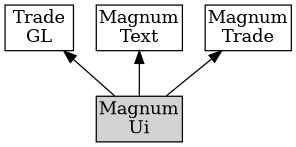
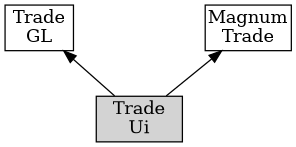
node "Magnum Text": removed
node "Magnum Ui": label "Magnum Ui" -> "Trade Ui"
